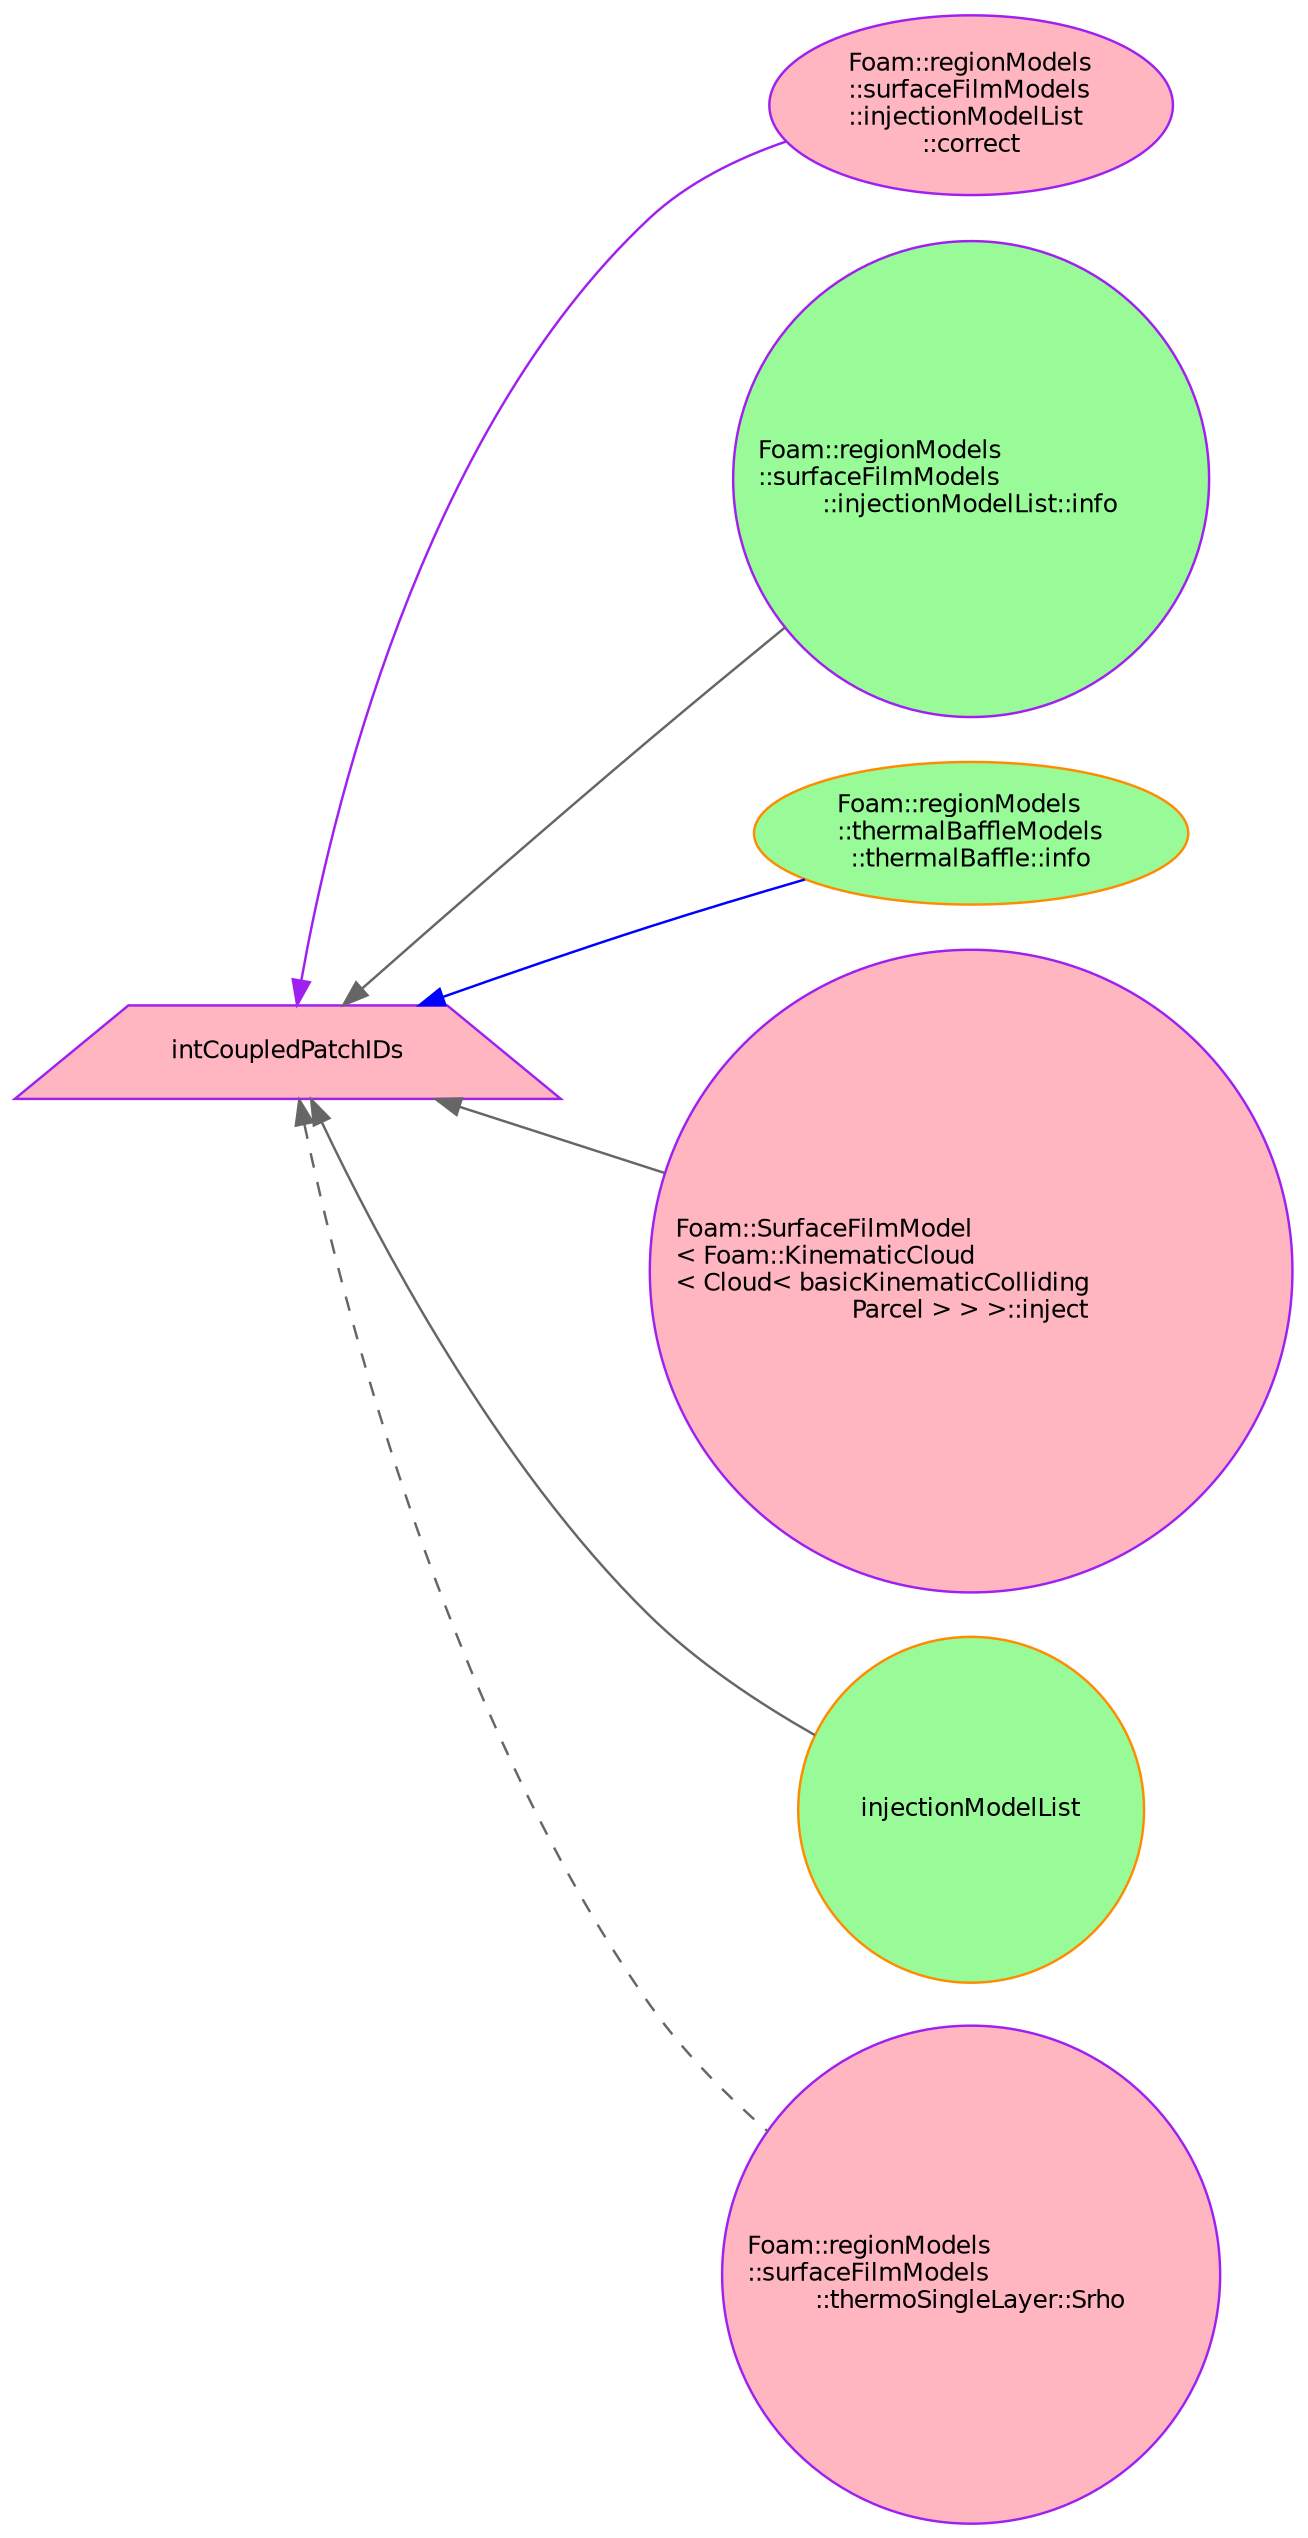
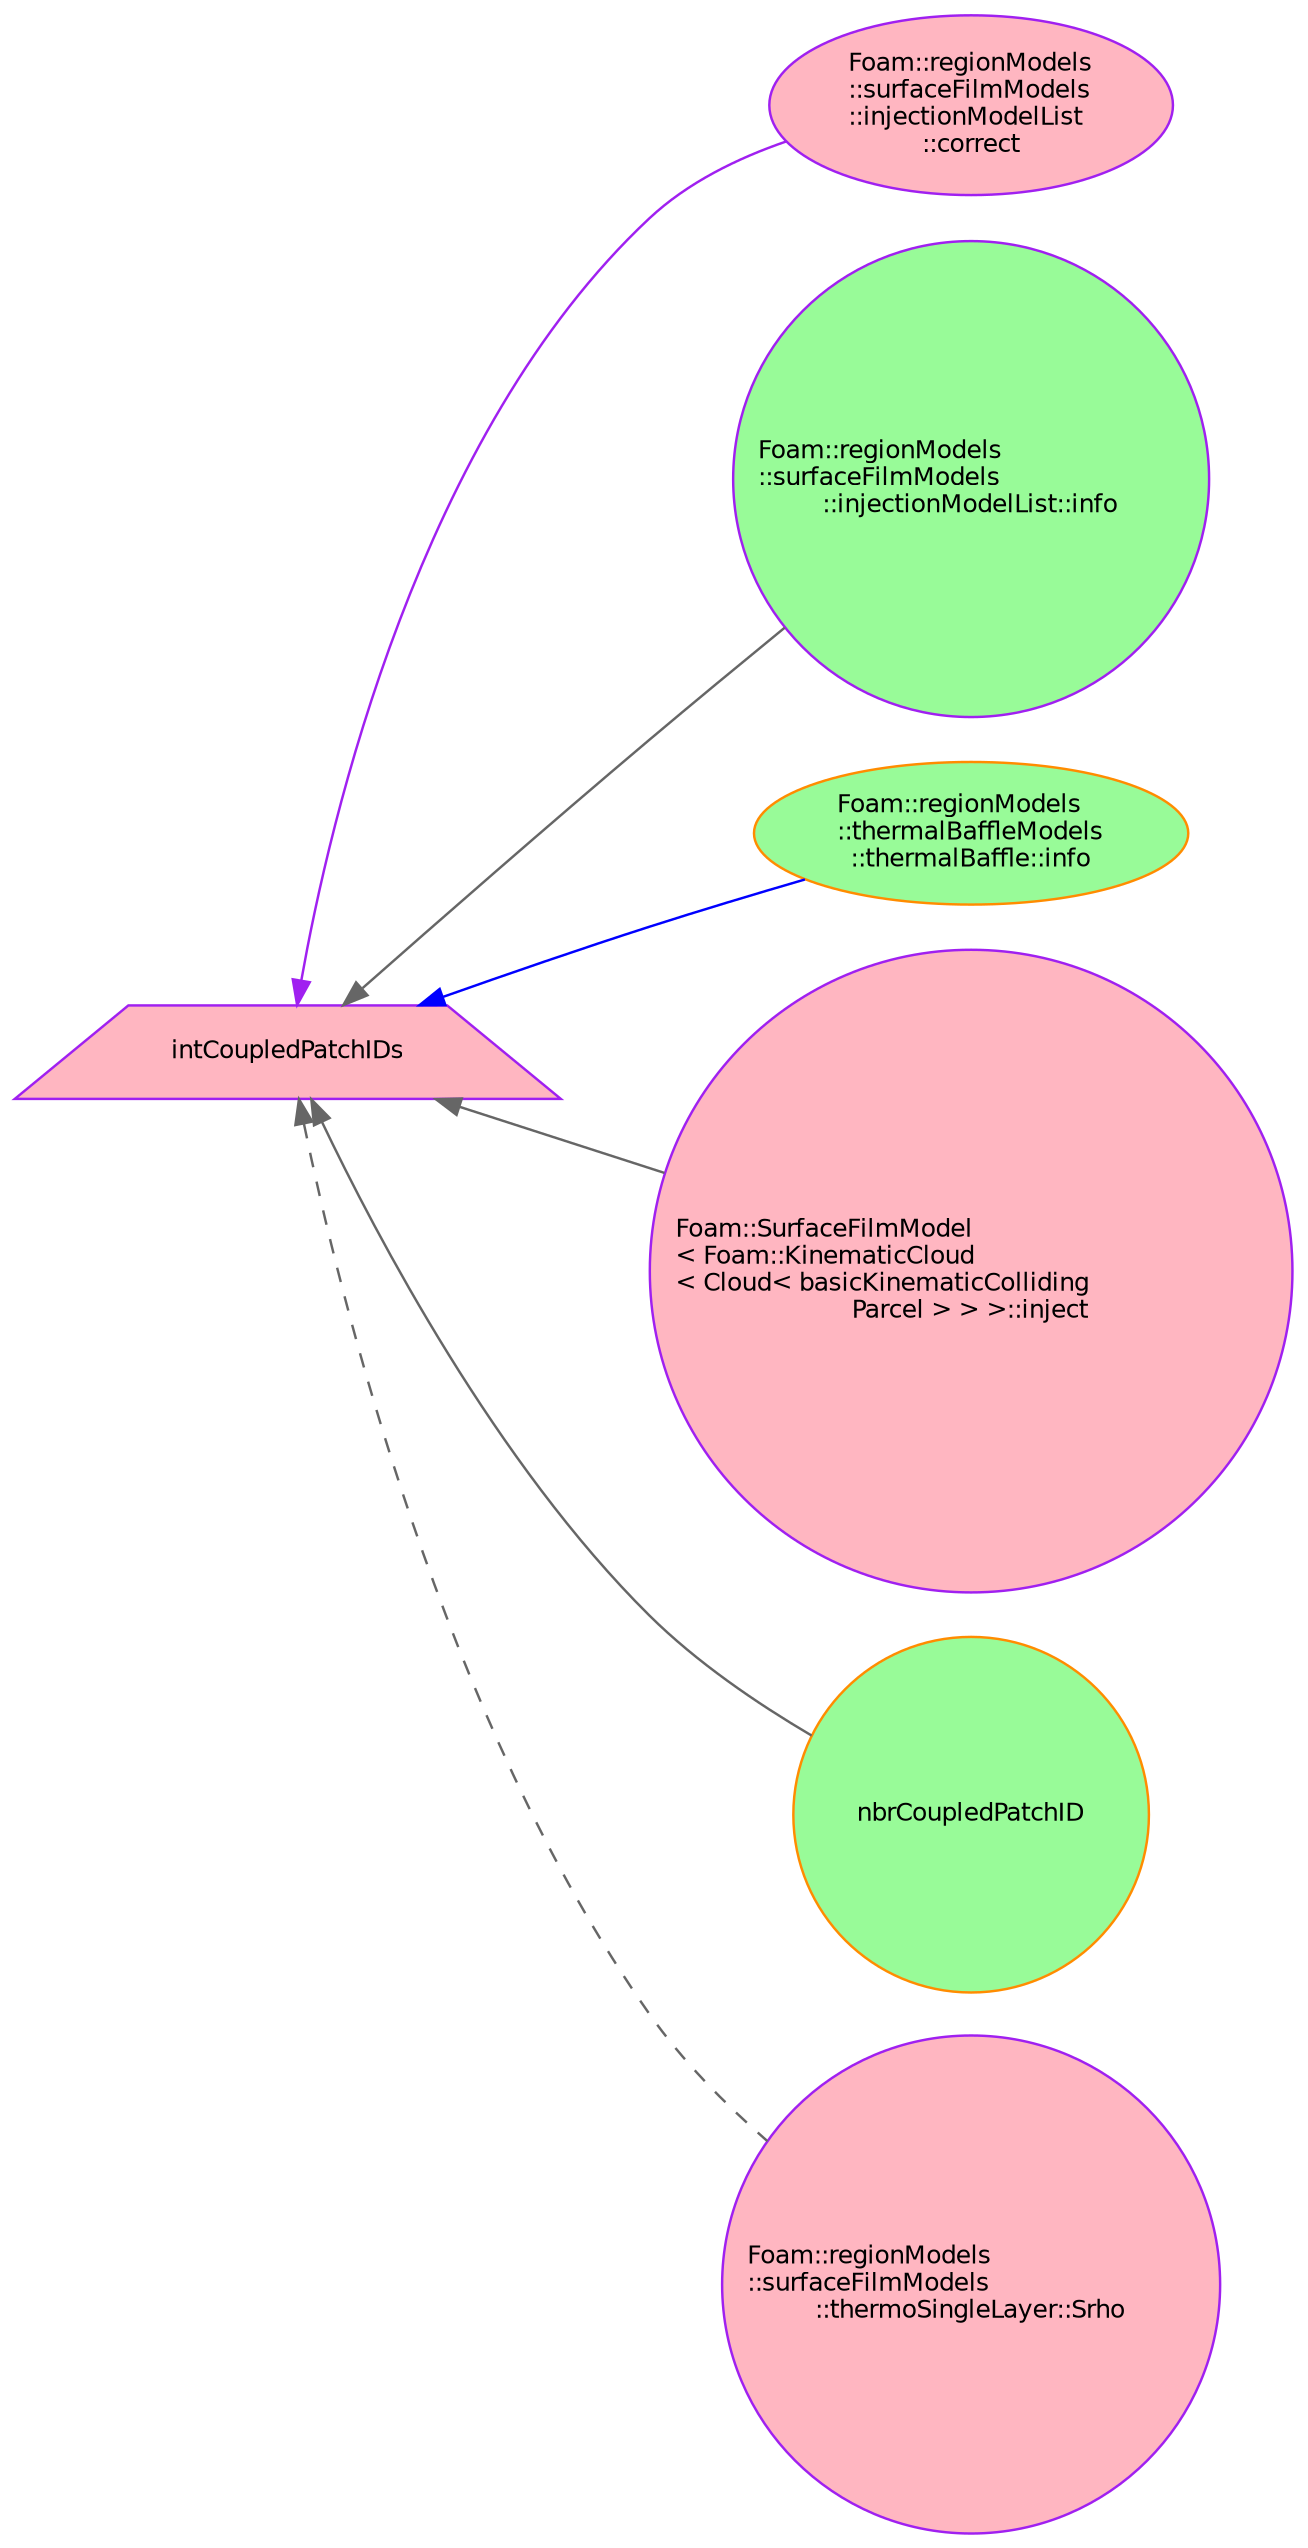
node "injectionModelList": label "injectionModelList" -> "nbrCoupledPatchID"
